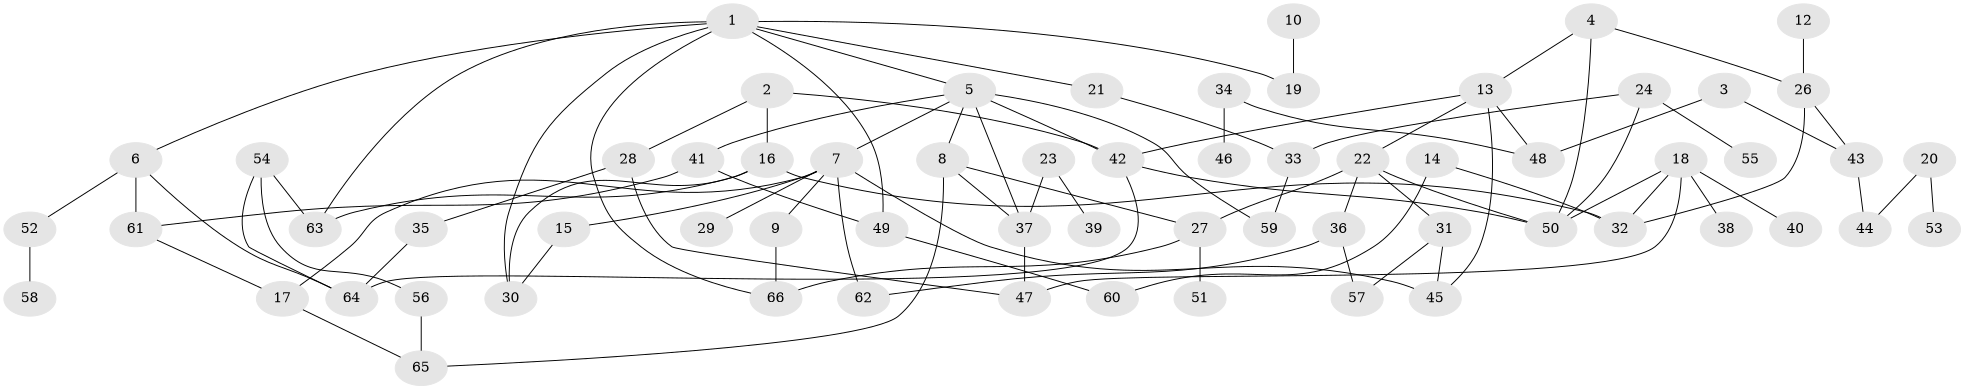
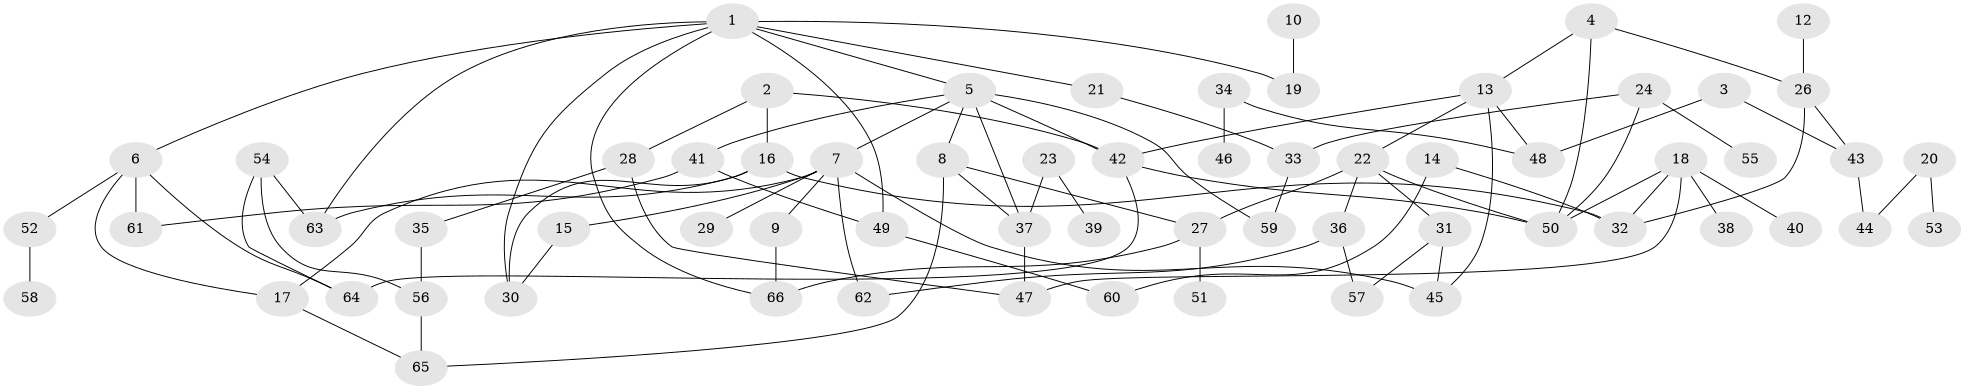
edge "61" -- "17": now "6" -- "17"
edge "35" -- "64": now "35" -- "56"
